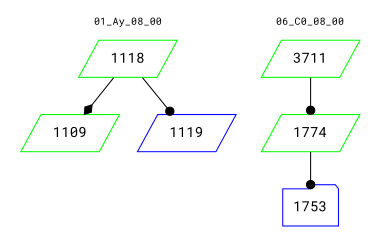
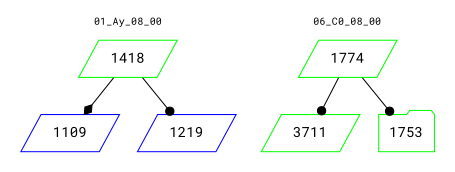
node "1118": label "1118" -> "1418"
edge "3711" -> "1774": reversed
node "1109": color green -> blue
node "1119": label "1119" -> "1219"
node "1753": color blue -> green
